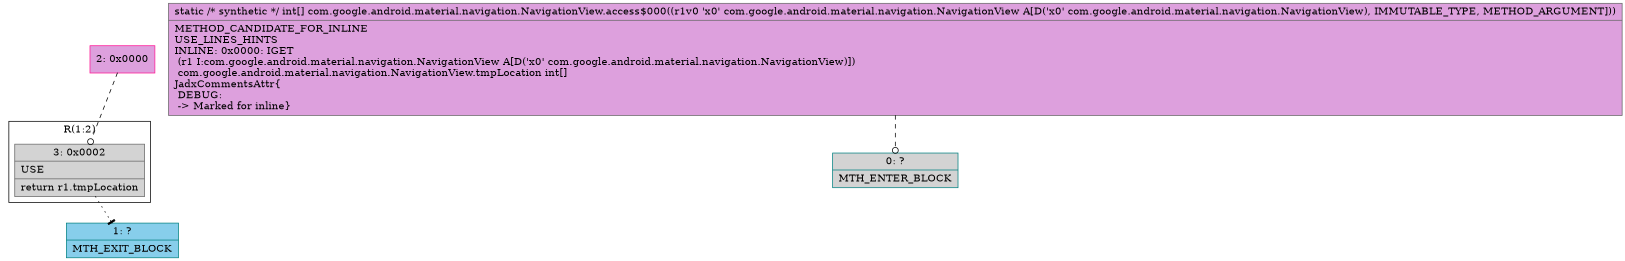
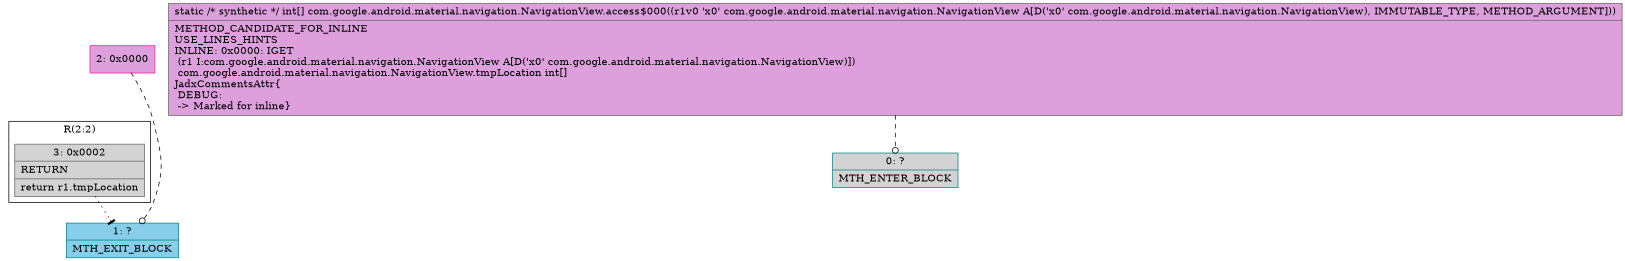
edge "2: 0x0000" -> "3: 0x0002": now "2: 0x0000" -> "1: ?"
cluster "R(1:2)": label "R(1:2)" -> "R(2:2)"
node "3: 0x0002": text "USE" -> "RETURN"
